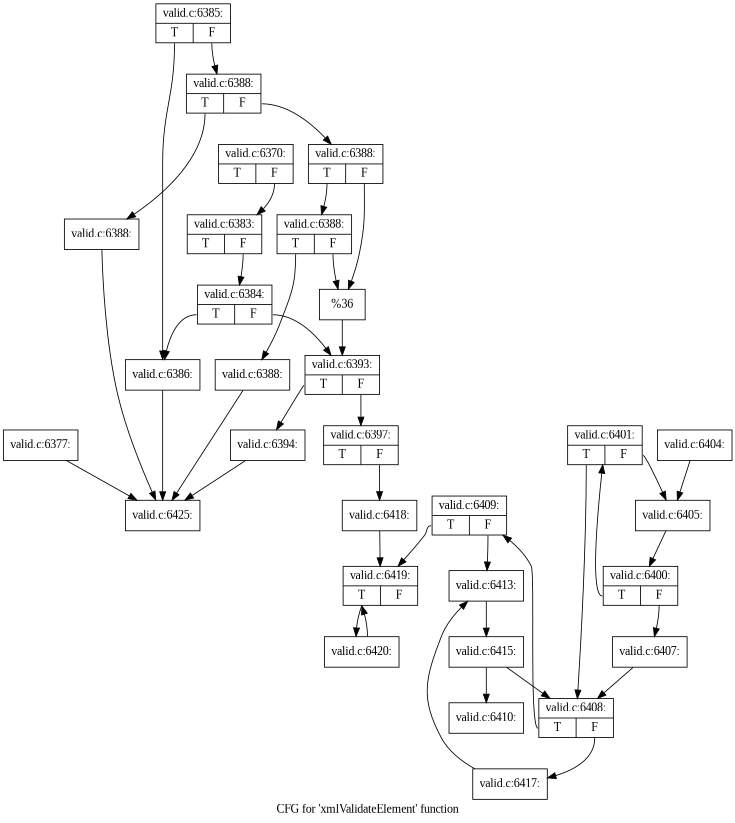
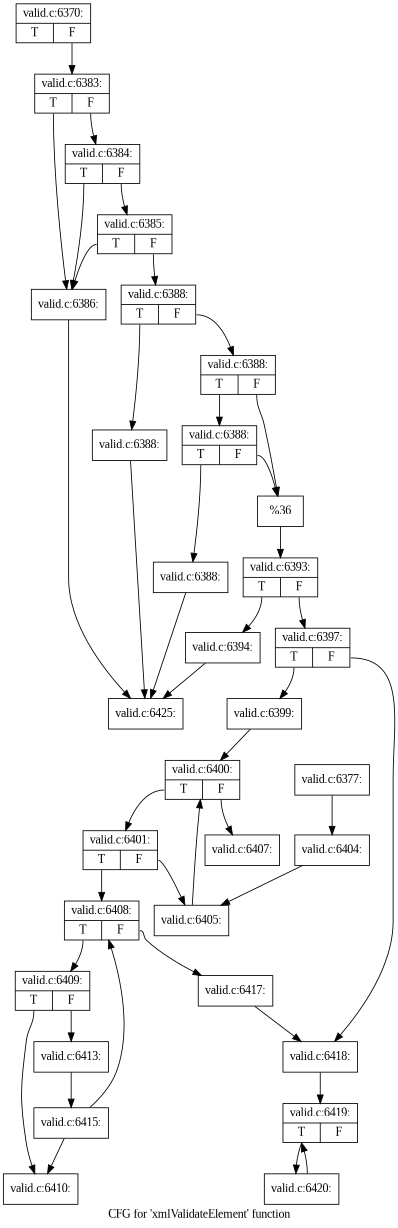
edge "valid.c:6383:" -> "valid.c:6386:": added
edge "valid.c:6384:" -> "valid.c:6393:": now "valid.c:6384:" -> "valid.c:6385:"
edge "valid.c:6377:" -> "valid.c:6425:": now "valid.c:6377:" -> "valid.c:6404:"
edge "valid.c:6409:" -> "valid.c:6419:": now "valid.c:6409:" -> "valid.c:6410:"
edge "valid.c:6407:" -> "valid.c:6408:": removed
edge "valid.c:6417:" -> "valid.c:6413:": now "valid.c:6417:" -> "valid.c:6418:"
node "valid.c:6399:": added
